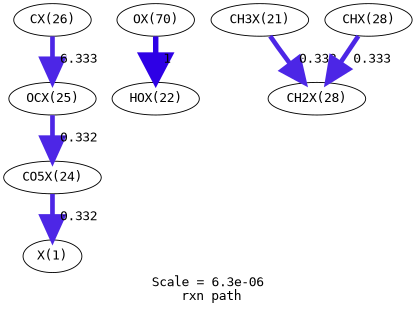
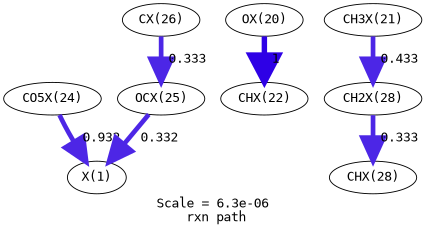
node "OX(70)": label "OX(70)" -> "OX(20)"
edge "CHX(28)" -> "CH2X(28)": reversed
edge "CX(26)" -> "OCX(25)": label " 6.333" -> " 0.333"
edge "CH3X(21)" -> "CH2X(28)": label " 0.333" -> " 0.433"
node "HOX(22)": label "HOX(22)" -> "CHX(22)"
edge "OCX(25)" -> "CO5X(24)": now "OCX(25)" -> "X(1)"
edge "CO5X(24)" -> "X(1)": label " 0.332" -> " 0.932"
